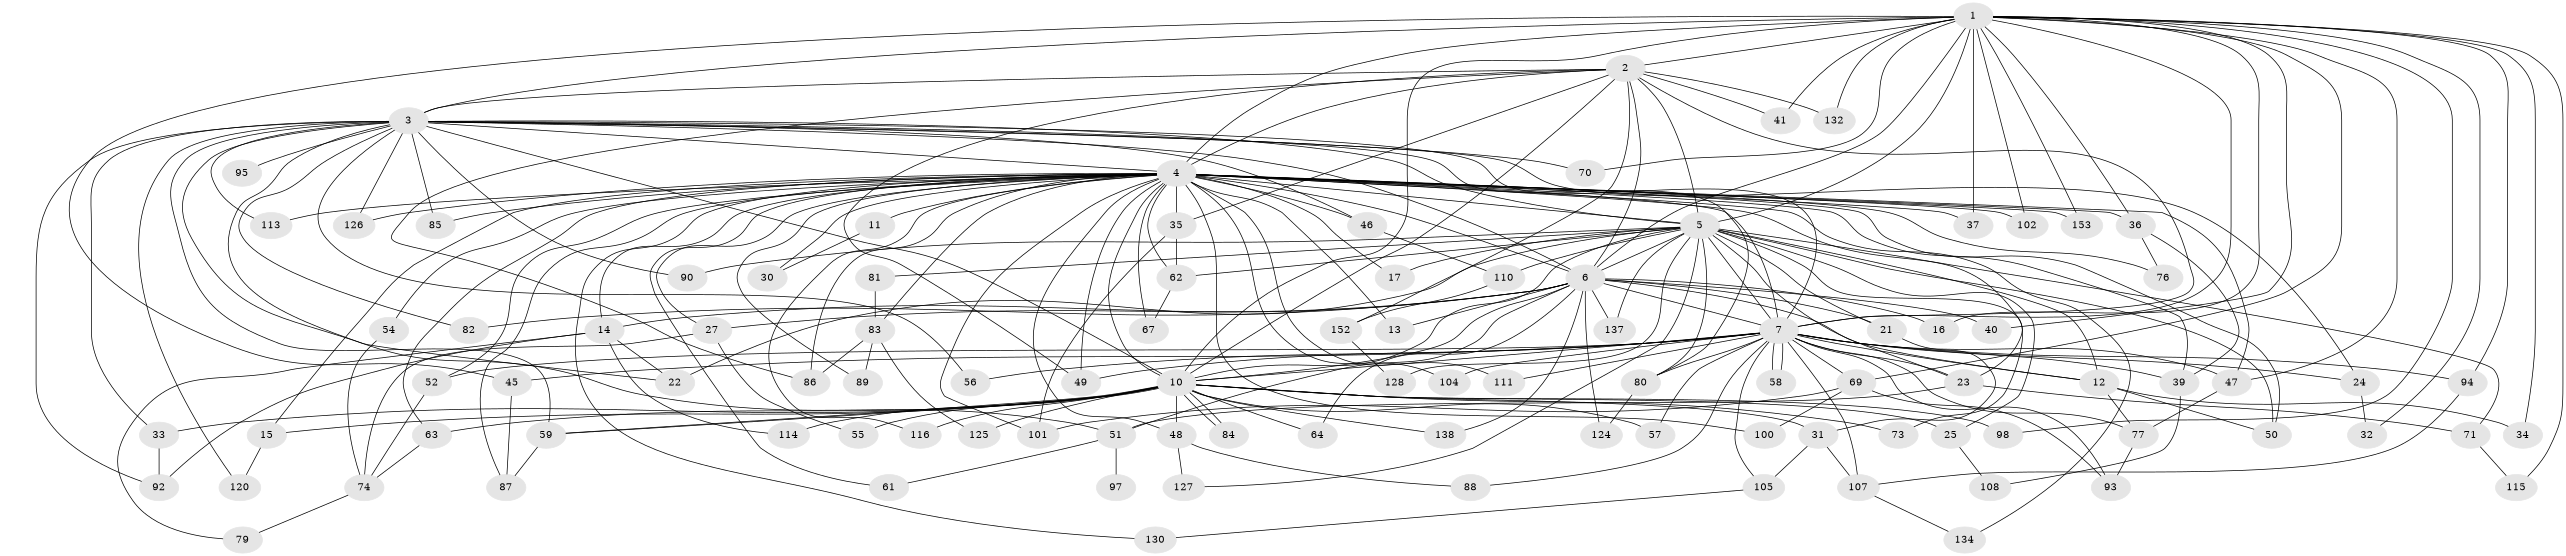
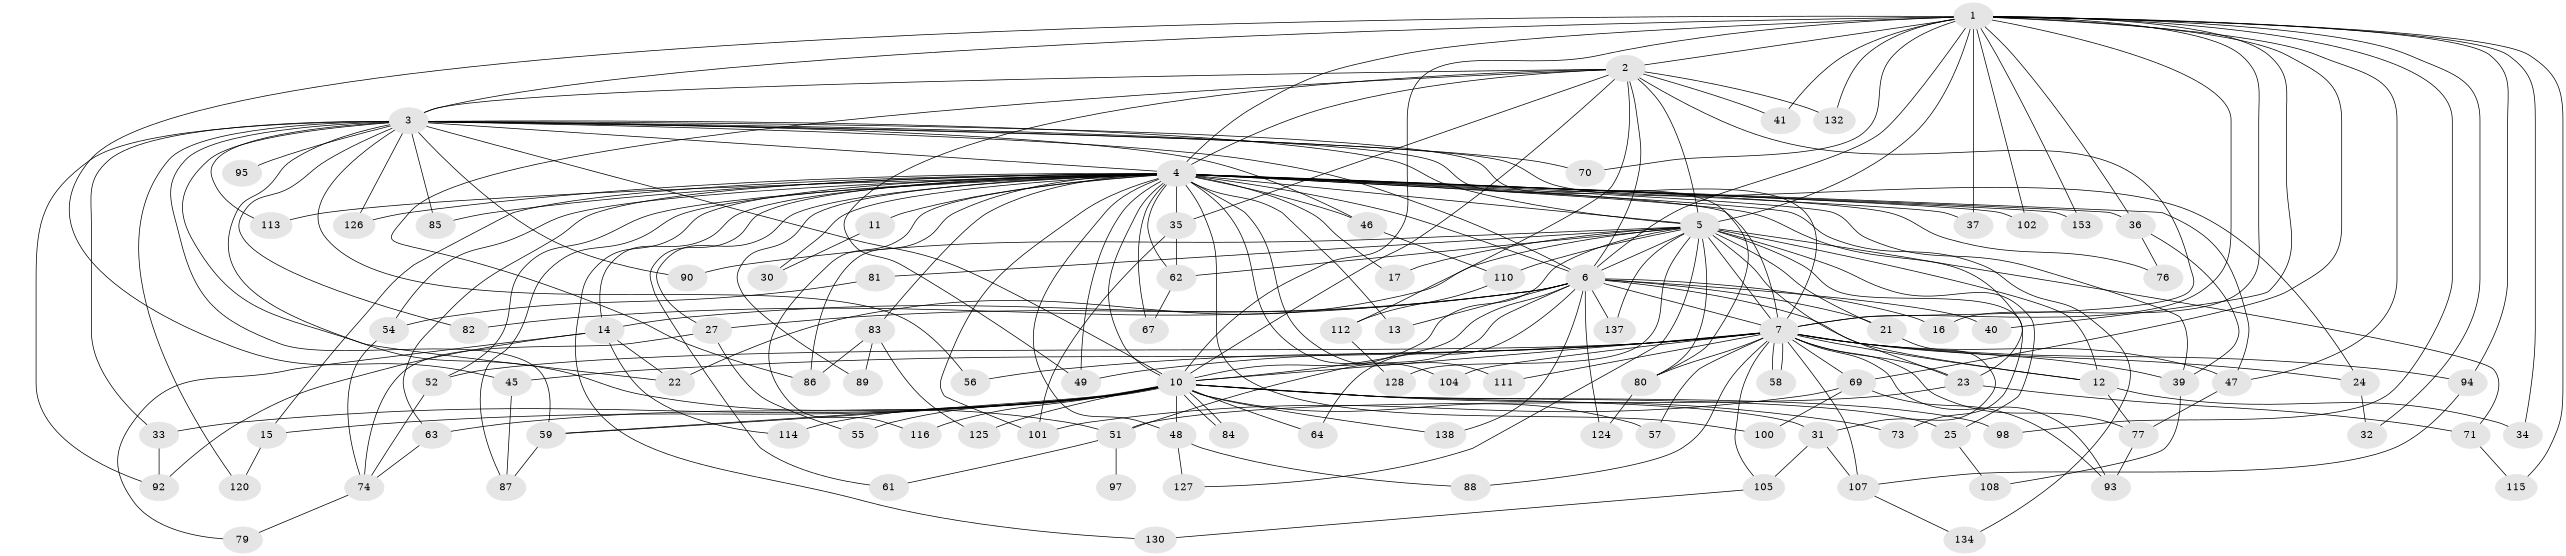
edge "81" -- "83": now "81" -- "54"
node "152": label "152" -> "112"
node "50": removed
